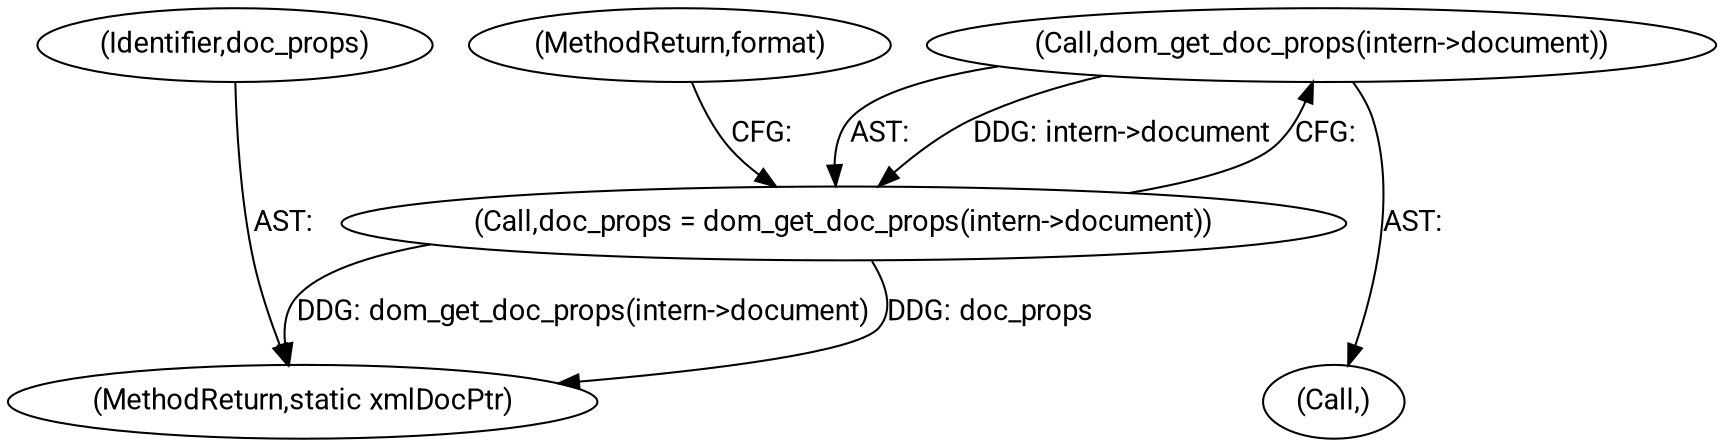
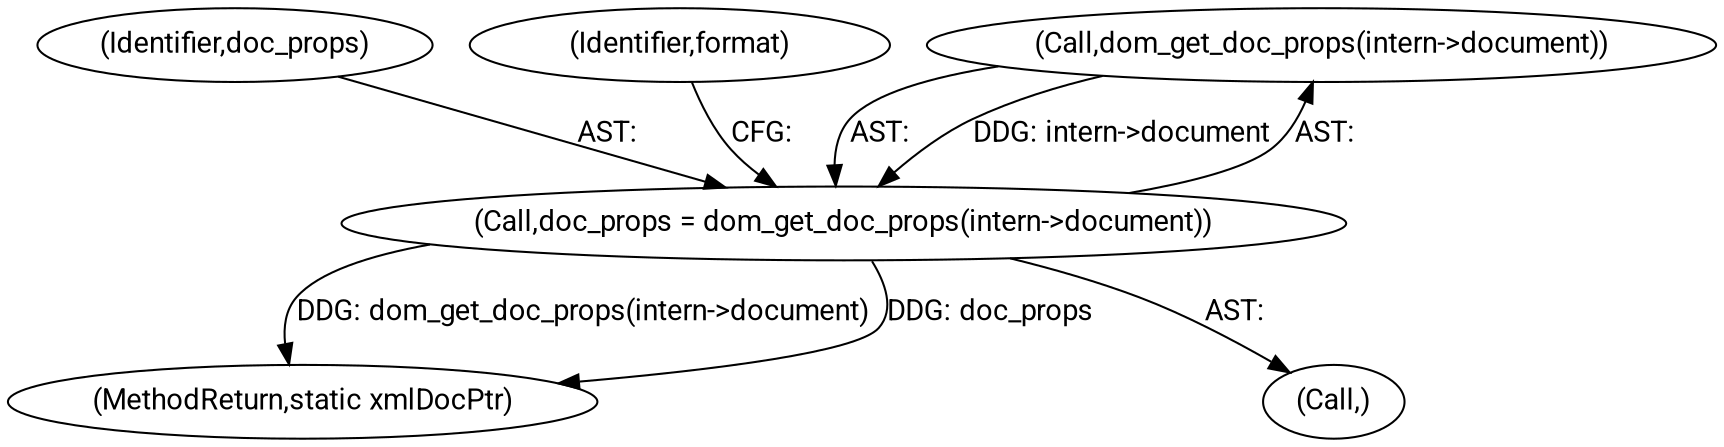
node "(MethodReturn,format)": label "(MethodReturn,format)" -> "(Identifier,format)"
edge "(Call,doc_props = dom_get_doc_props(intern->document))" -> "(Call,dom_get_doc_props(intern->document))": label "CFG: " -> "AST: "
edge "(Call,dom_get_doc_props(intern->document))" -> "(Call,)": now "(Call,doc_props = dom_get_doc_props(intern->document))" -> "(Call,)"
edge "(Identifier,doc_props)" -> "(MethodReturn,static xmlDocPtr)": now "(Identifier,doc_props)" -> "(Call,doc_props = dom_get_doc_props(intern->document))"
